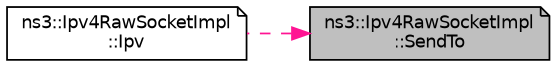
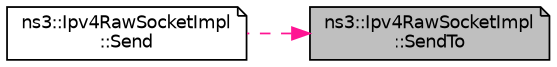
node "ns3::Ipv4RawSocketImpl ::Ipv": label "ns3::Ipv4RawSocketImpl ::Ipv" -> "ns3::Ipv4RawSocketImpl ::Send"
